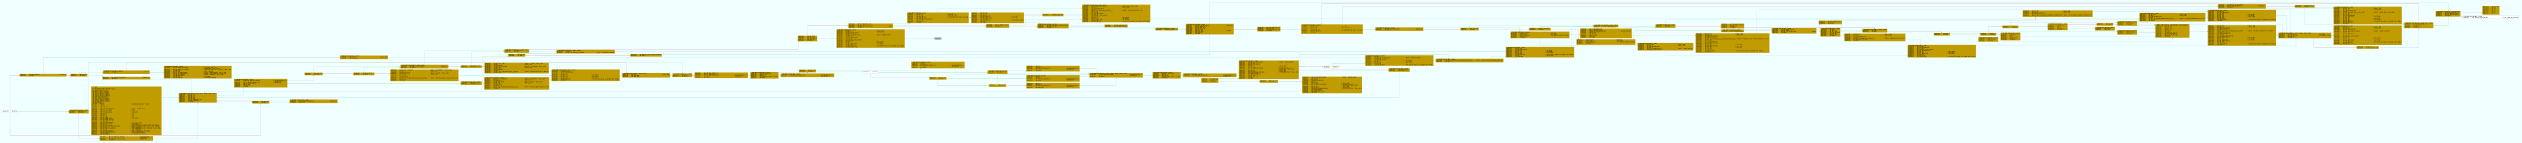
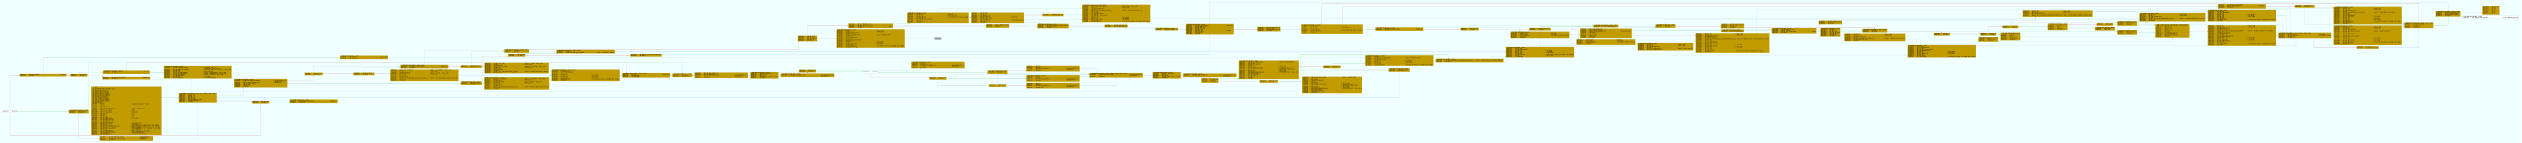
node "0x0000296b      test rcx, rcx 0x0000296e      je 0x2fd1": fillcolor white -> #c19c00
